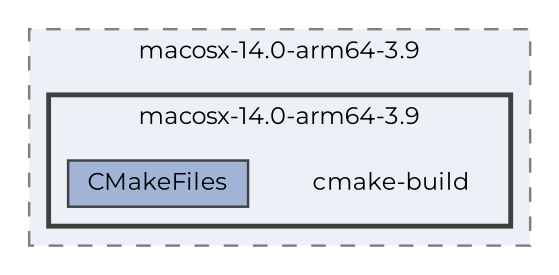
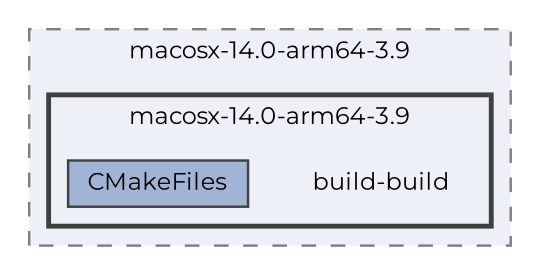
node "cmake-build": label "cmake-build" -> "build-build"
